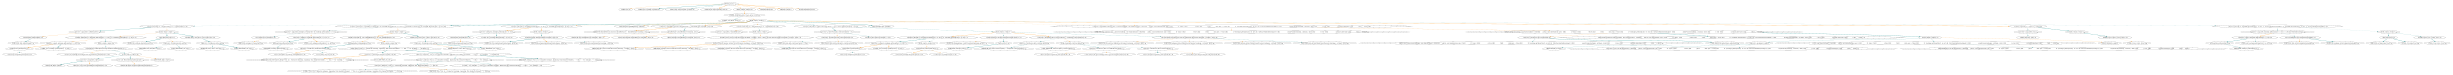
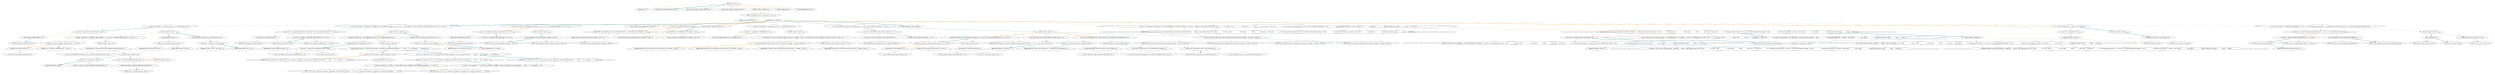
node "(MODIFIER,VIRTUAL)": removed
node "(IDENTIFIER,shouldRedeliver,!shouldRedeliver)": added
edge "(done,done(data.sync))" -> "(IDENTIFIER,callback,done(data.sync))": now "(IDENTIFIER,$obj4,new RejectedExecutionException())" -> "(IDENTIFIER,callback,done(data.sync))"
